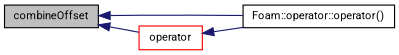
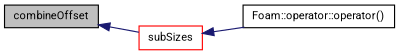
edge "Foam::operator::operator()" -> "combineOffset": removed
node "operator": label "operator" -> "subSizes"
